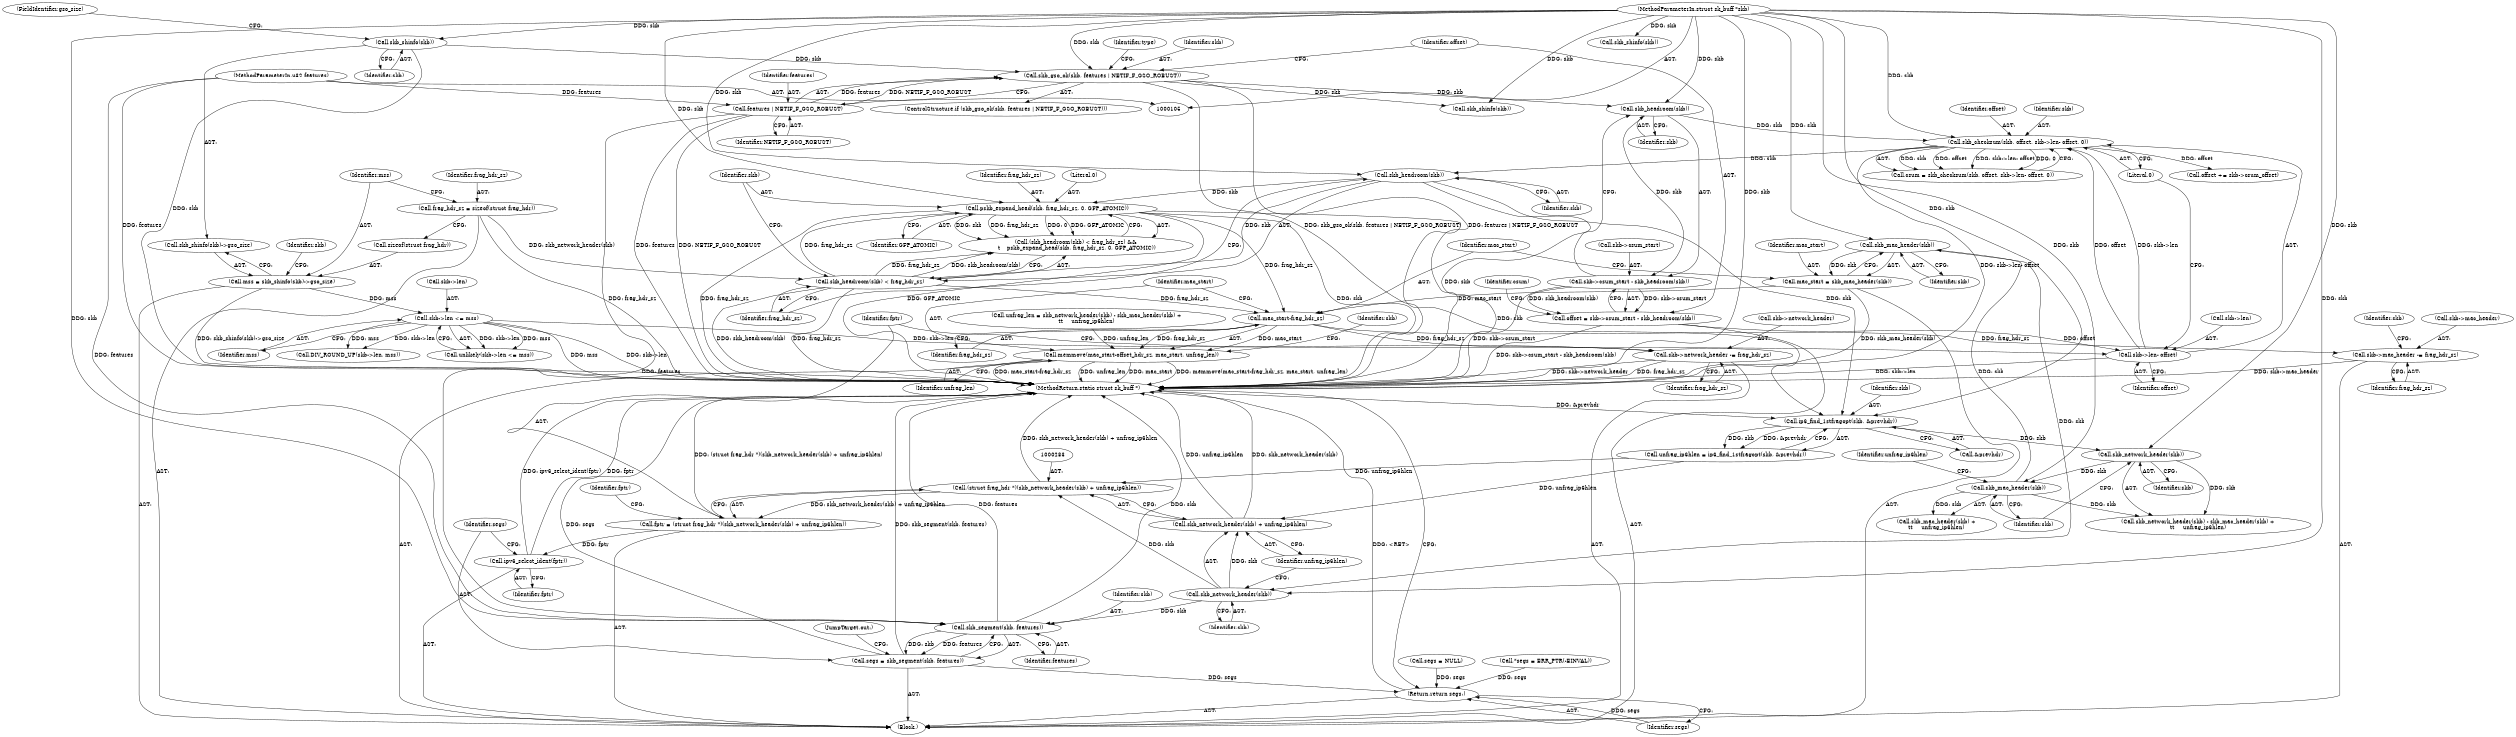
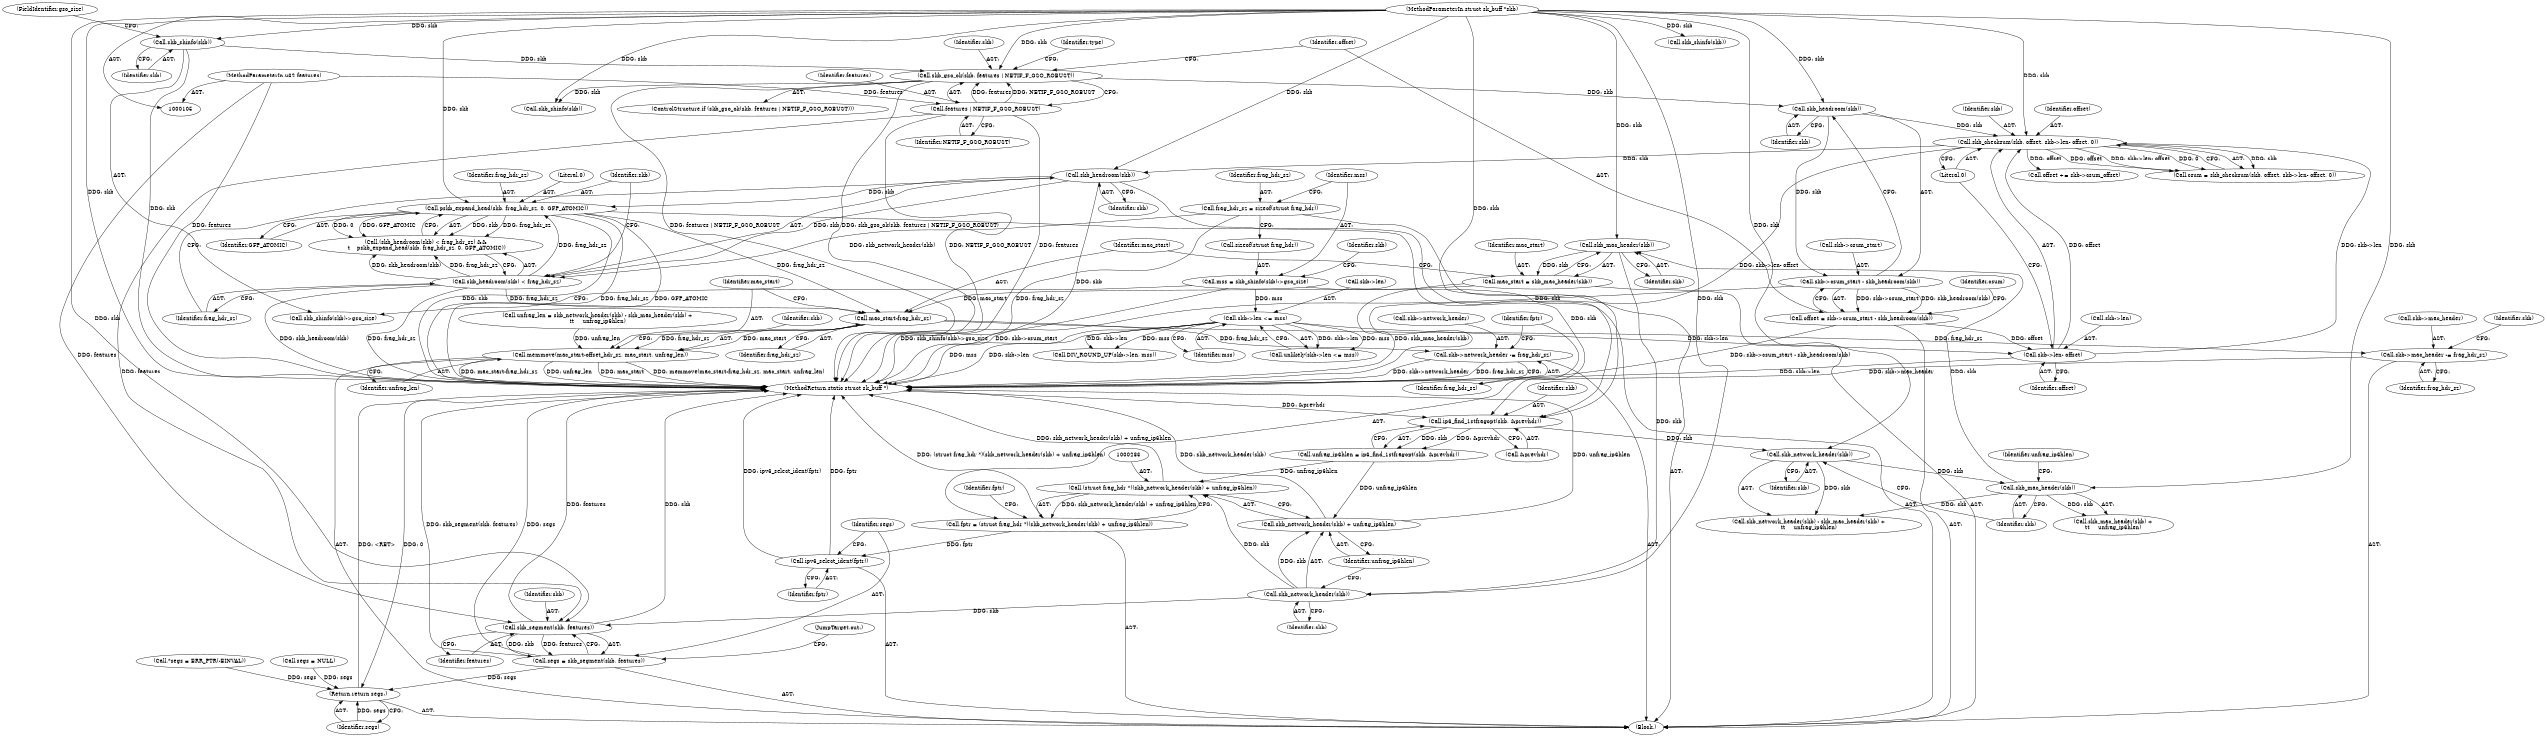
edge "(Call,skb_shinfo(skb)->gso_size)" -> "(Call,mss = skb_shinfo(skb)->gso_size)": removed, label "AST:"
edge "(MethodReturn,static struct sk_buff *)" -> "(Return,return segs;)": label "CFG: " -> "DDG: 0"
